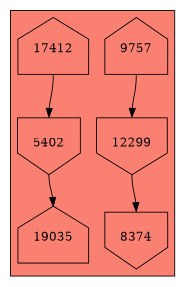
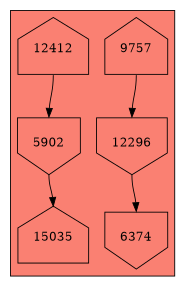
node "17412": label "17412" -> "12412"
node "5402": label "5402" -> "5902"
node "12299": label "12299" -> "12296"
node "19035": label "19035" -> "15035"
node "8374": label "8374" -> "6374"
